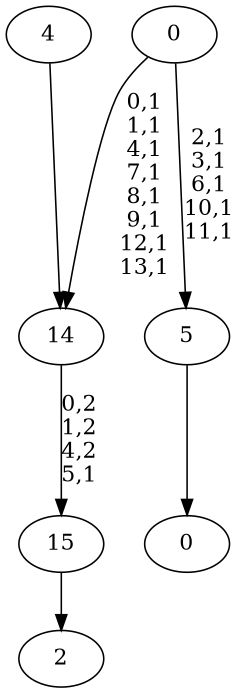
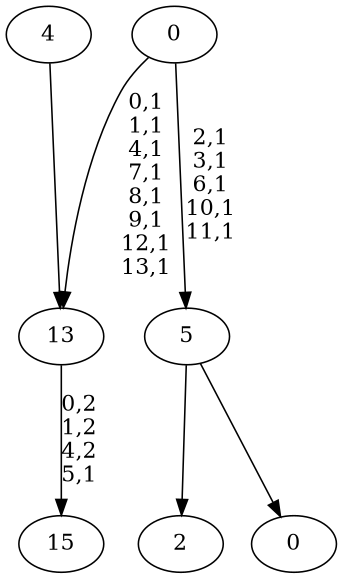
node "14": label "14" -> "13"
edge "15" -> "2": now "5" -> "2"
